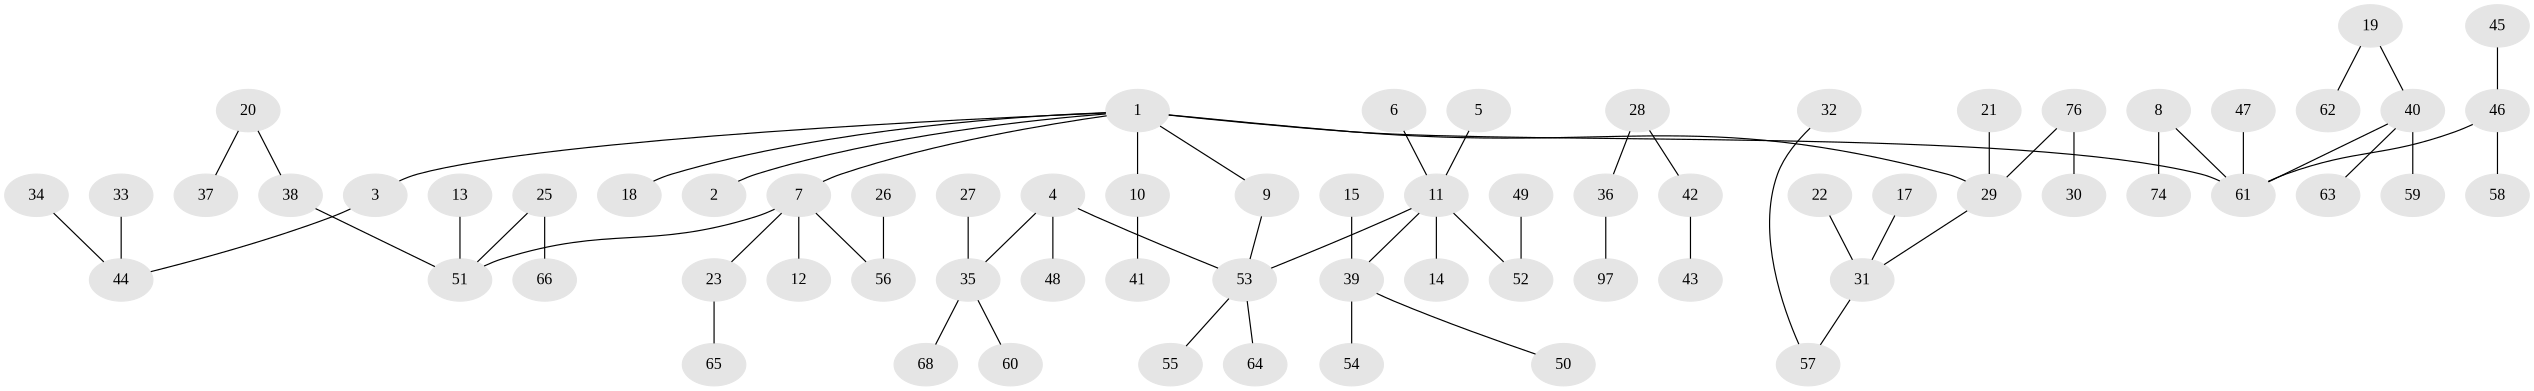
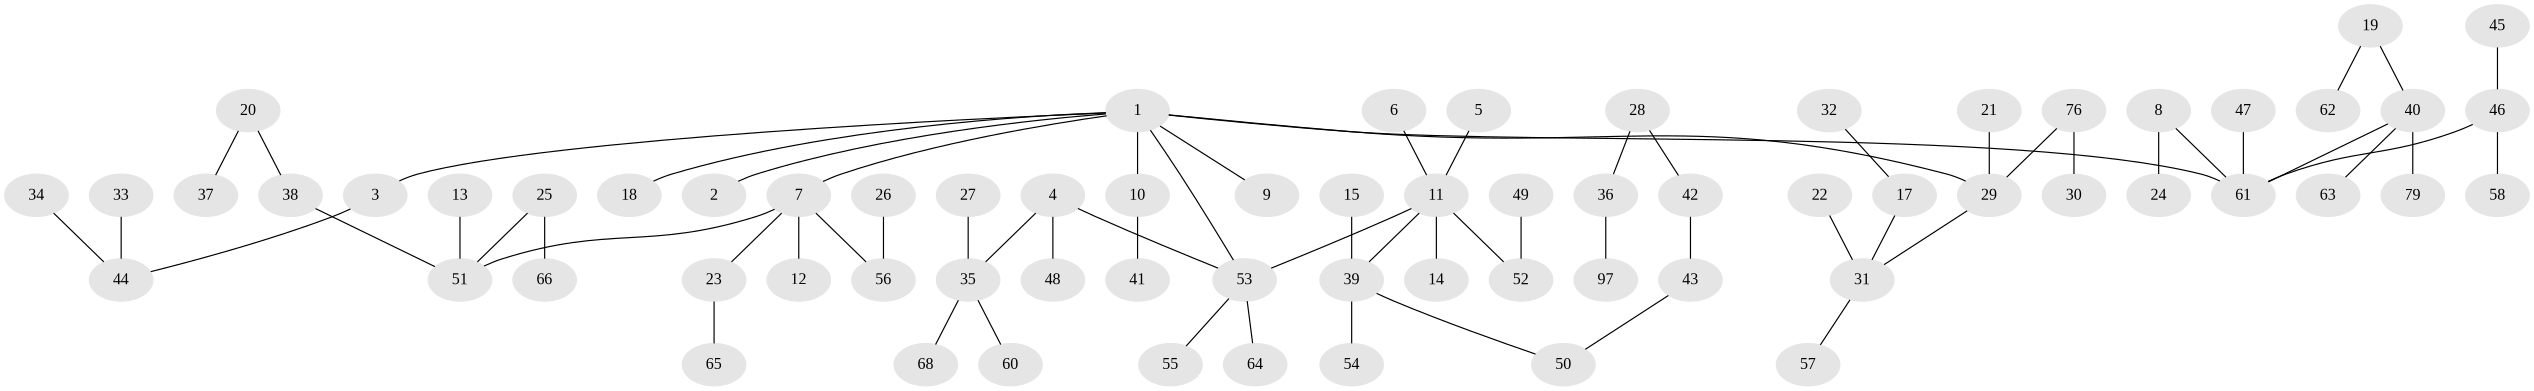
node "74": label "74" -> "24"
node "59": label "59" -> "79"
edge "32" -- "57": now "32" -- "17"
edge "9" -- "53": now "1" -- "53"
edge "43" -- "50": added
